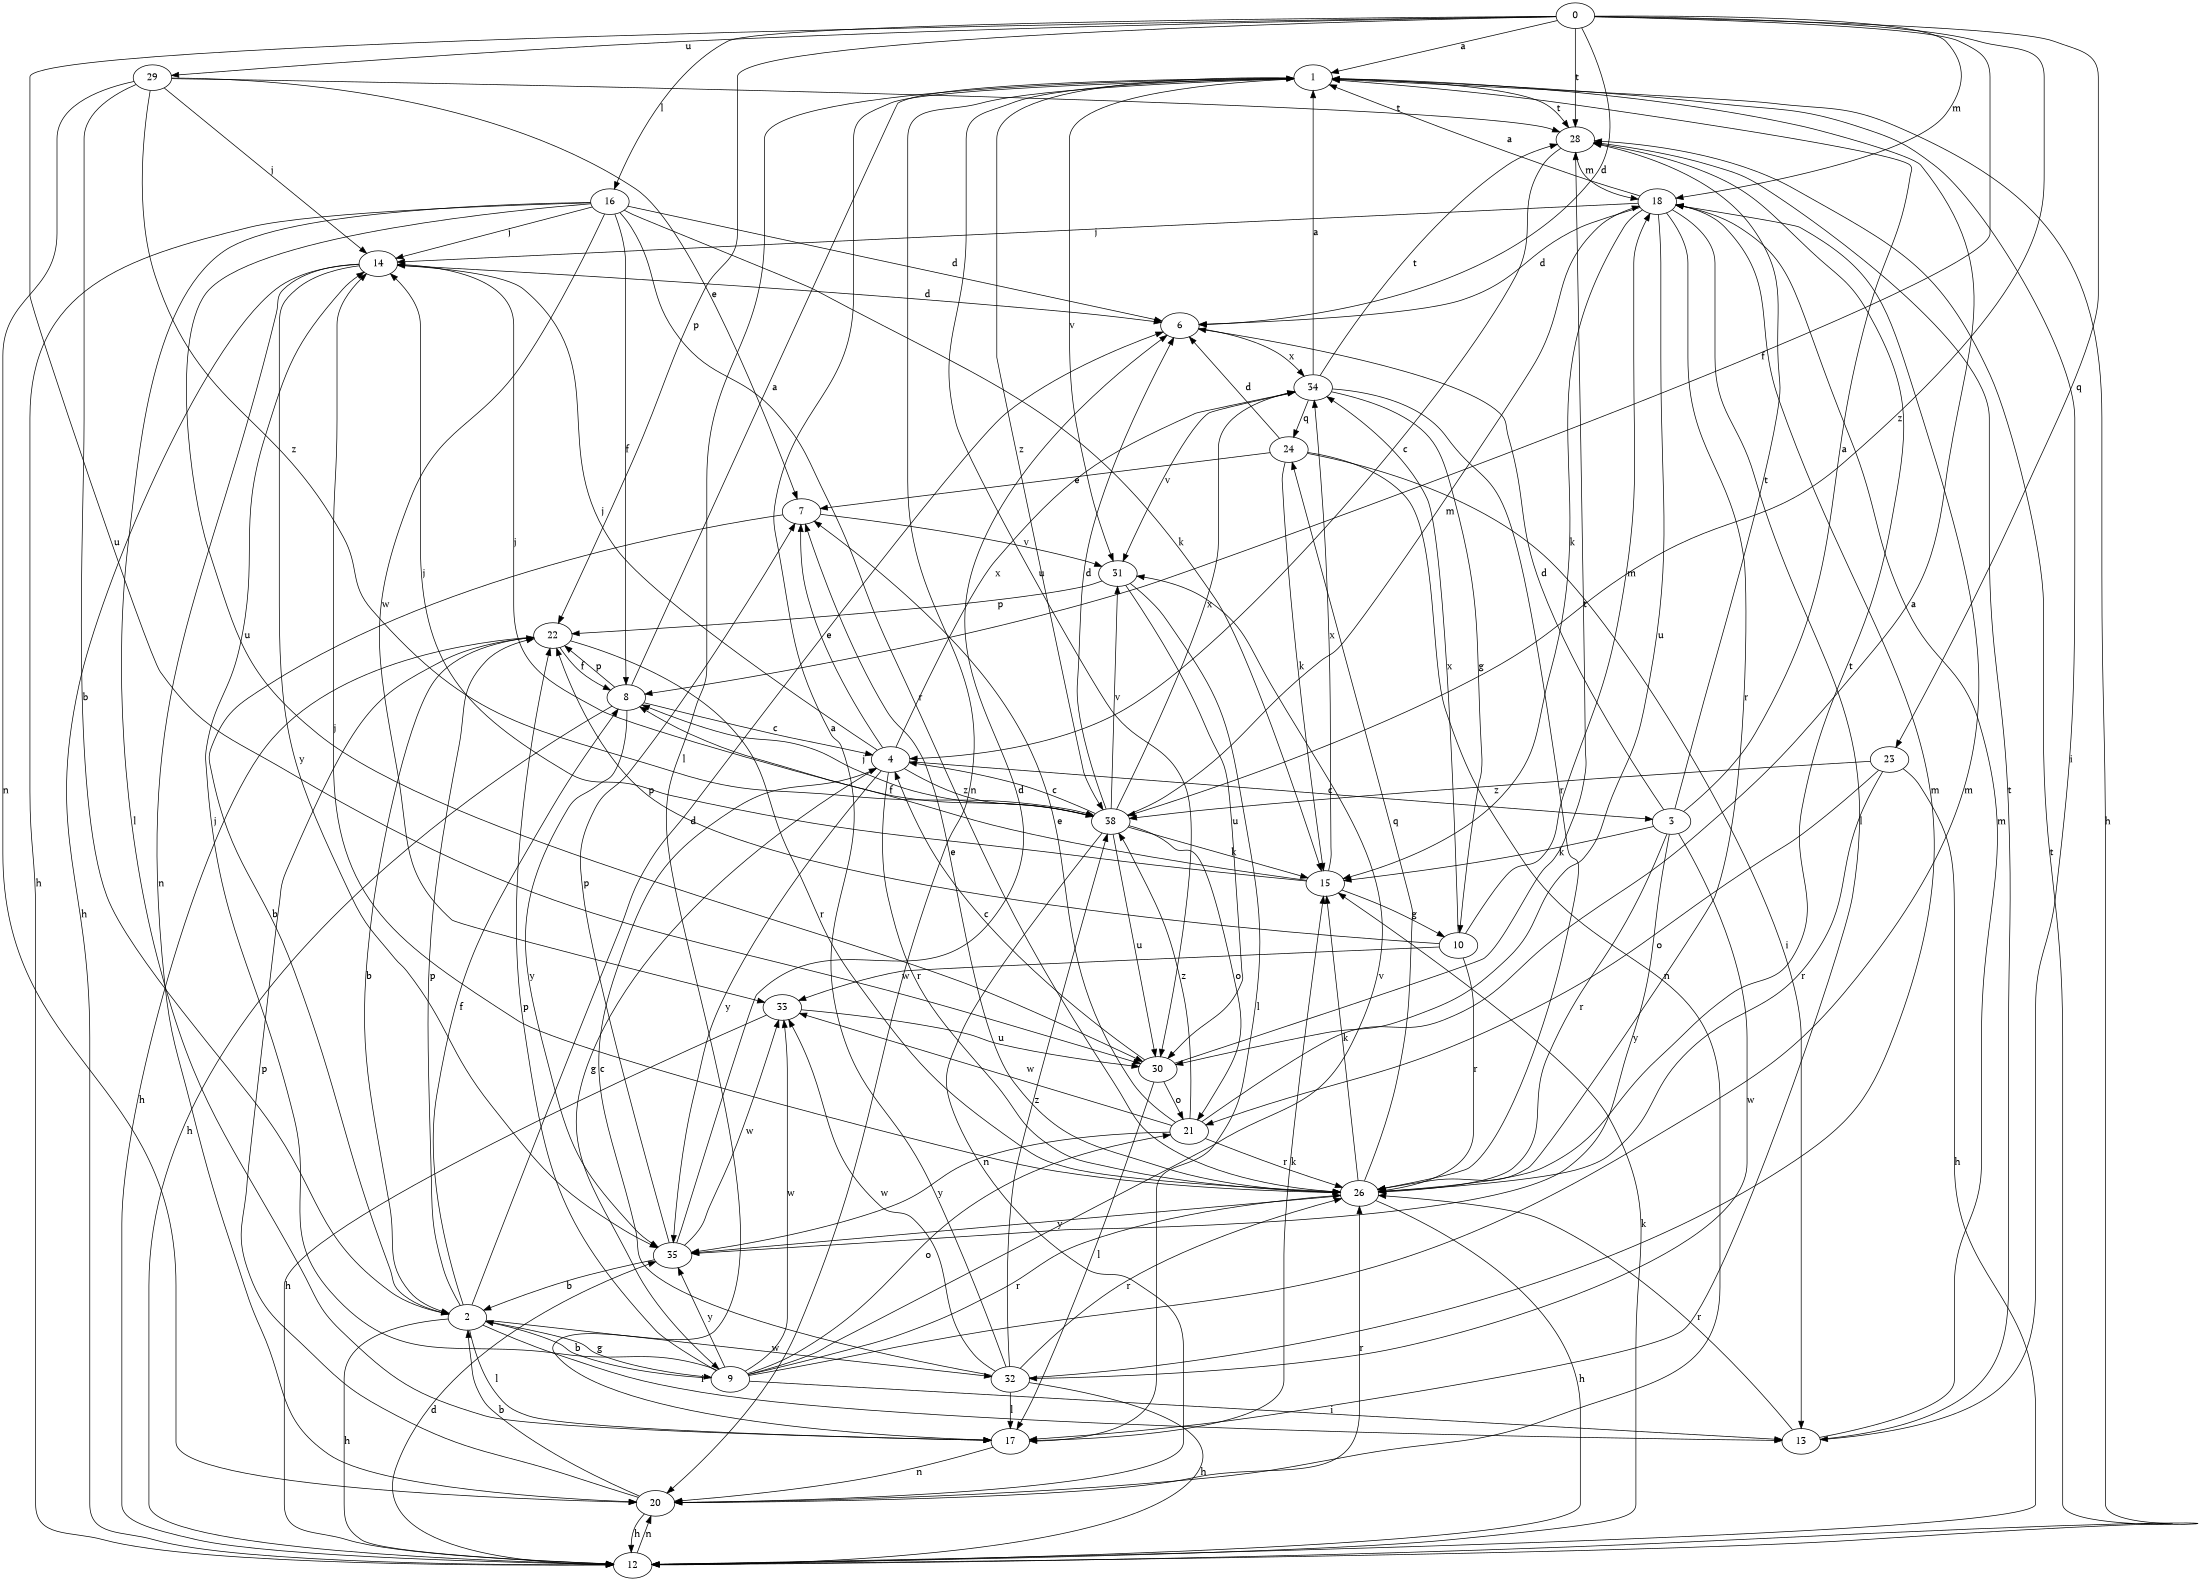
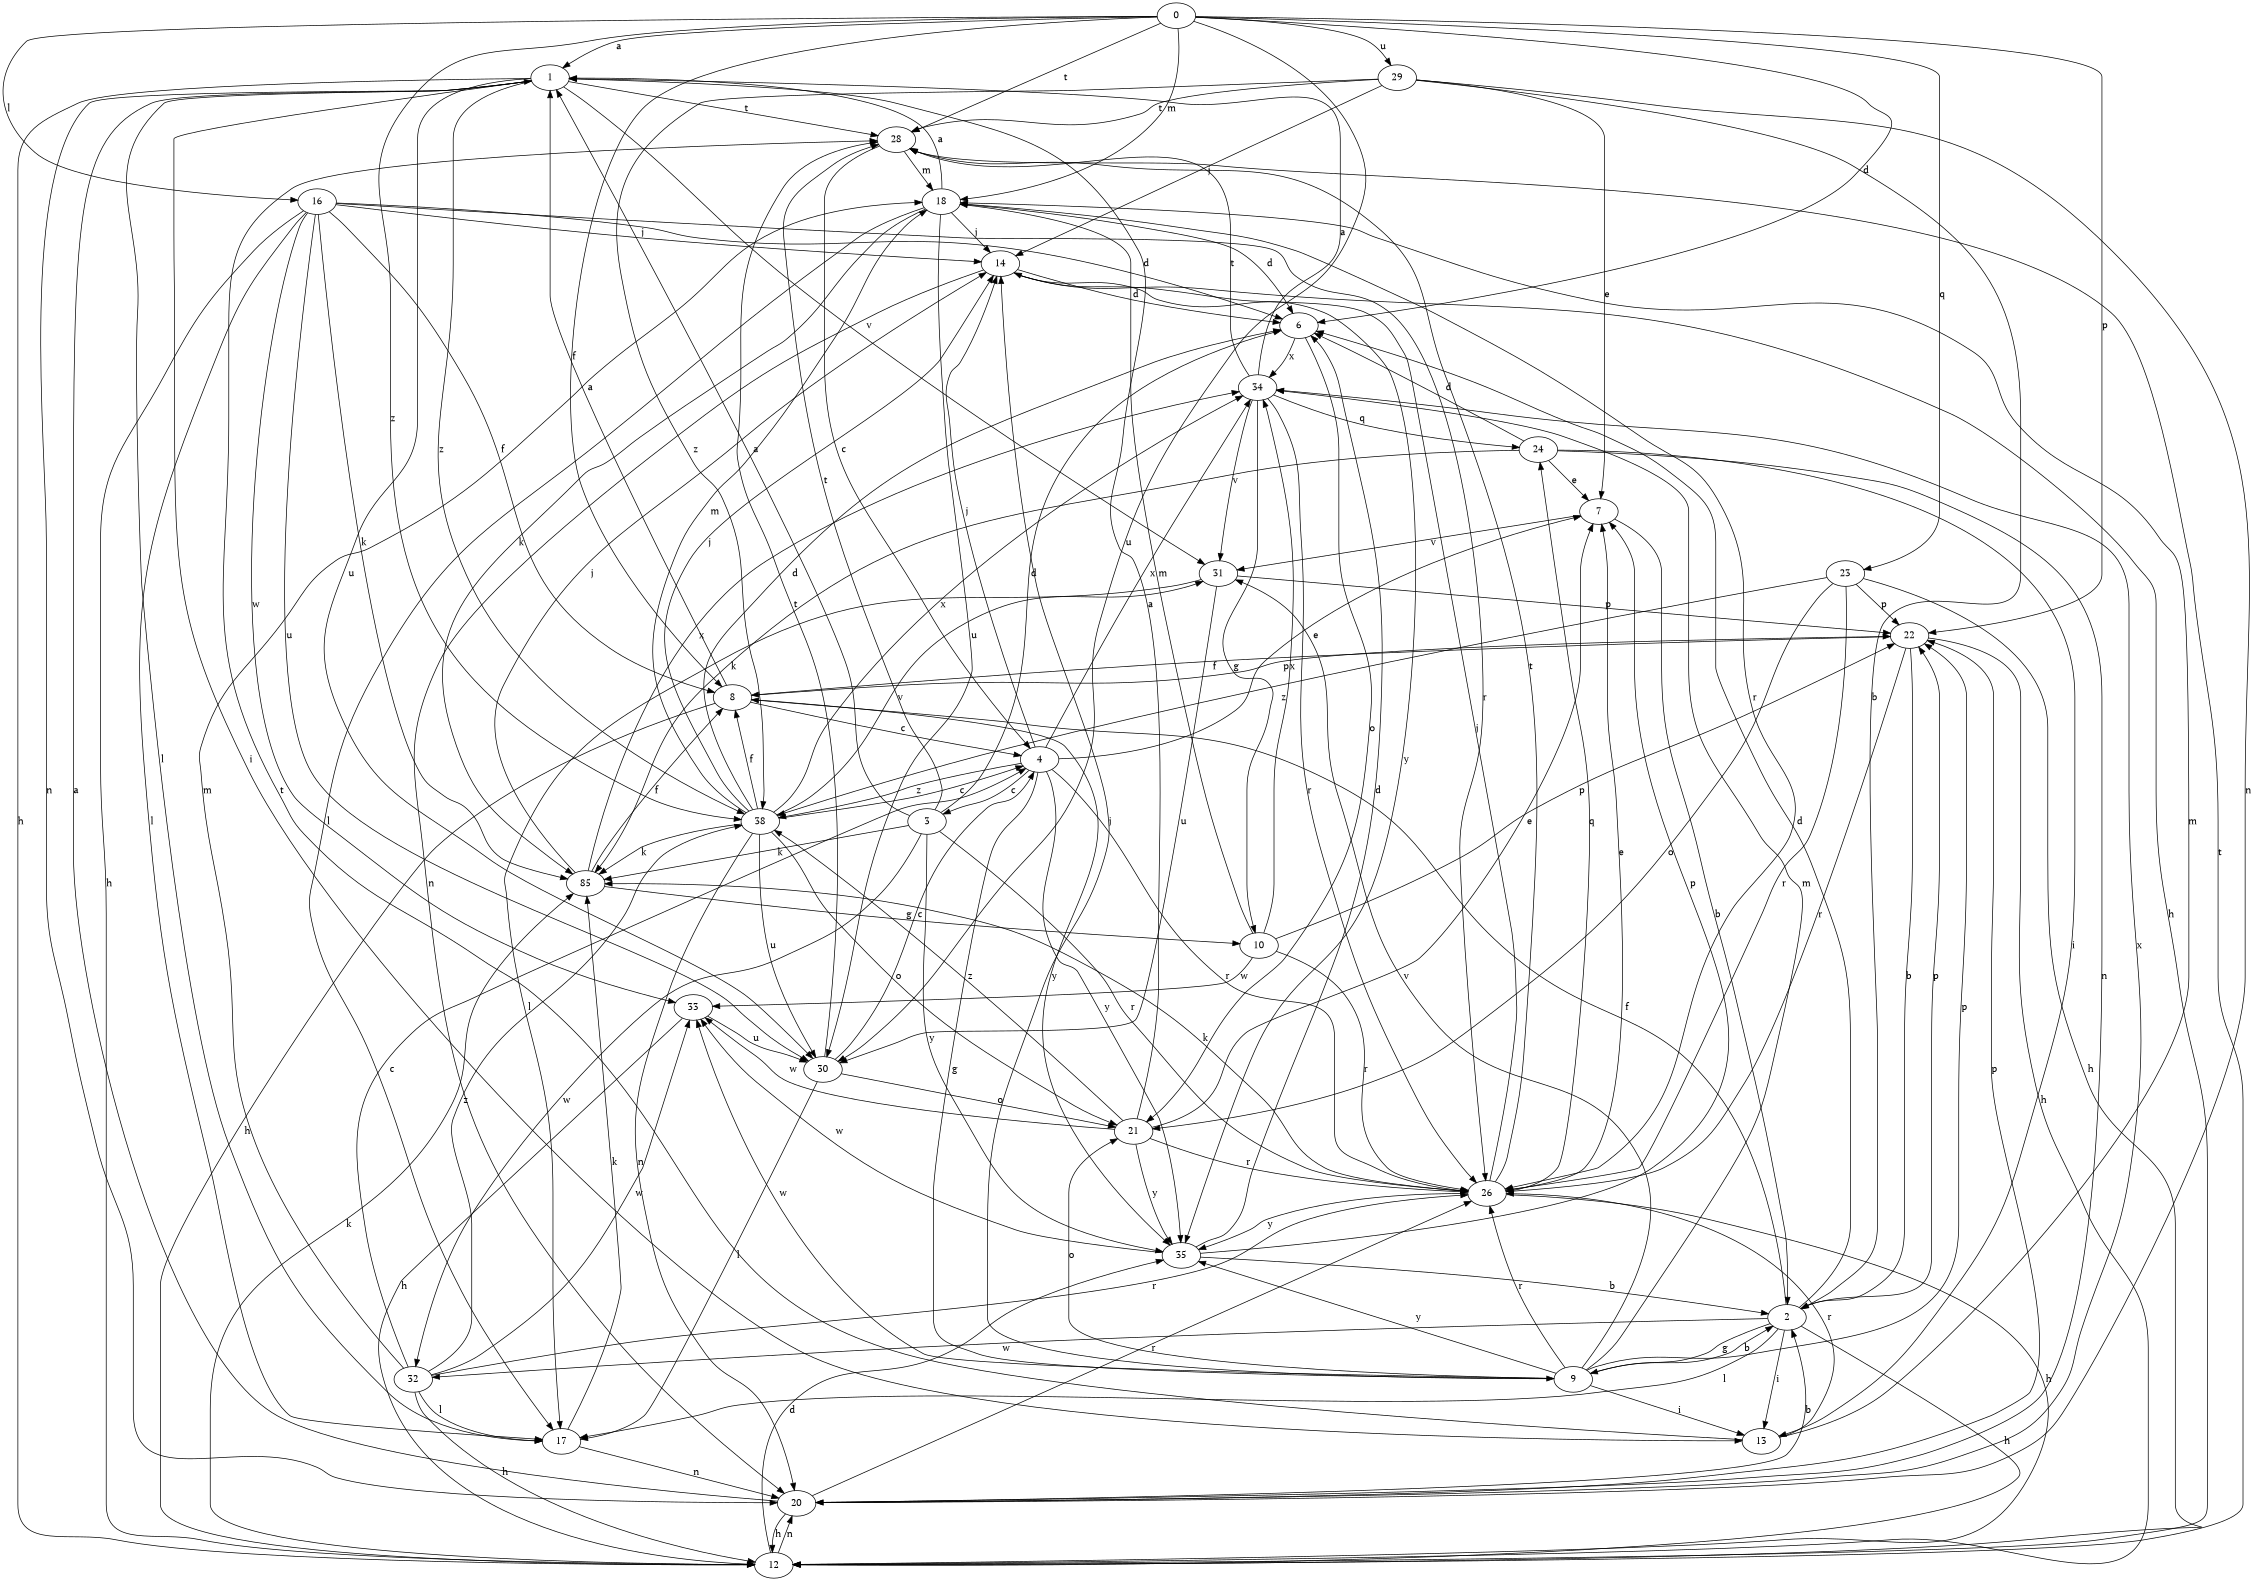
edge "32" -> "1": now "20" -> "1"
edge "23" -> "22": added, label "p"
edge "6" -> "21": added, label "o"
edge "38" -> "8": label "j" -> "f"
node "15": label "15" -> "85"
edge "9" -> "18": now "9" -> "34"
edge "20" -> "34": added, label "x"
